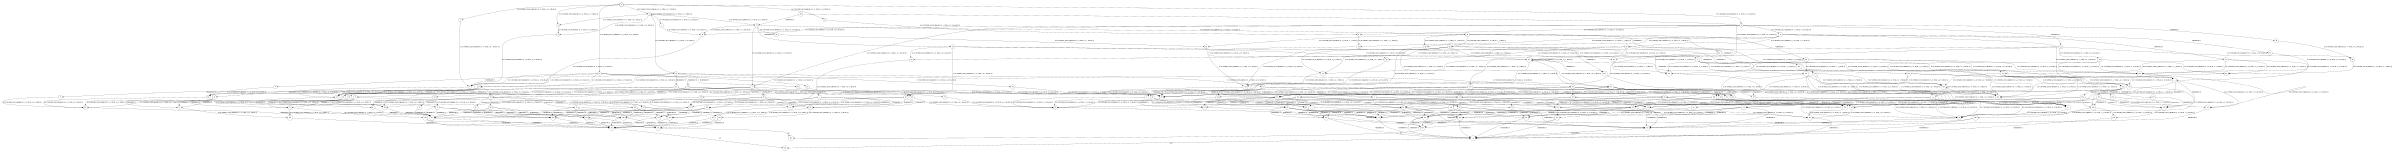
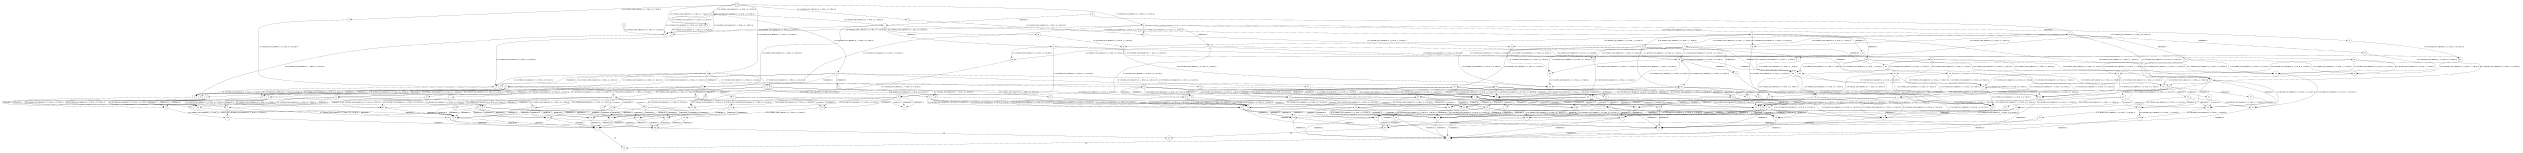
edge "5" -> "15": now "5" -> "18"
edge "89" -> "75": added, label "EX !2 !ATOMIC_EXCH_BRANCH (1, +0, TRUE, +0, 1, FALSE) !{}"
node "151": removed
edge "118" -> "154": label "TERMINATE !2" -> "TERMINATE !1"
